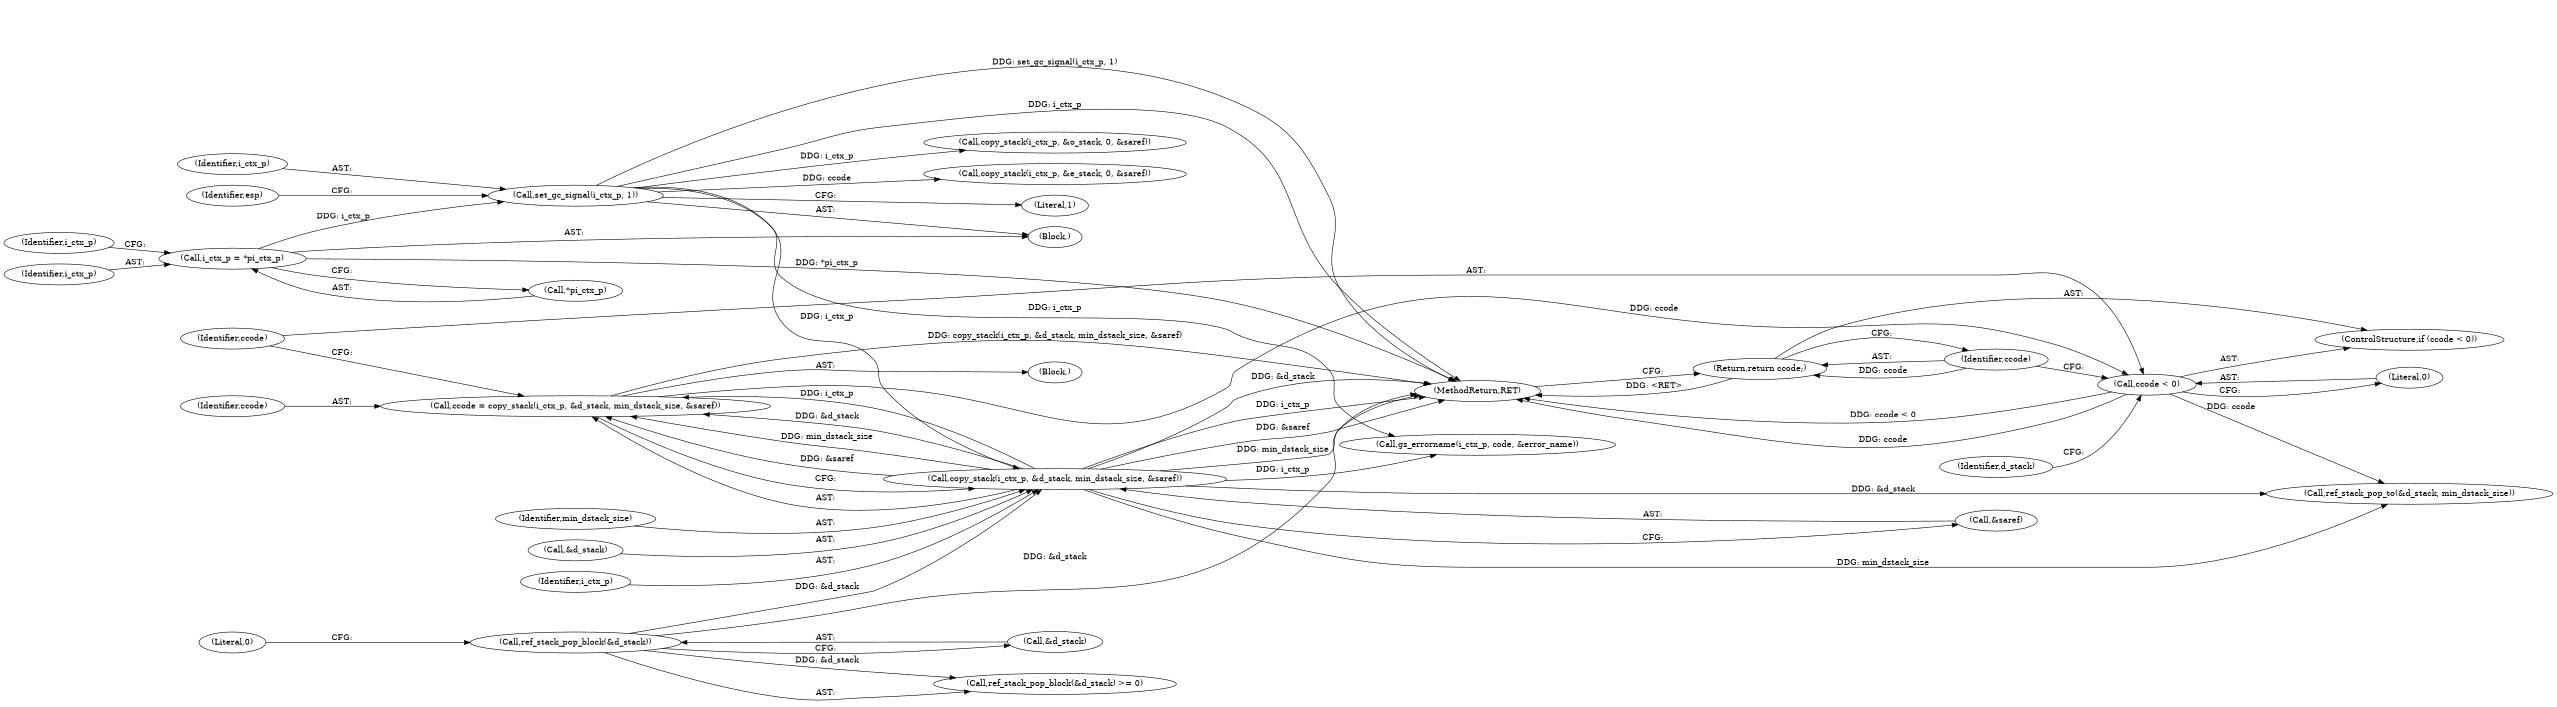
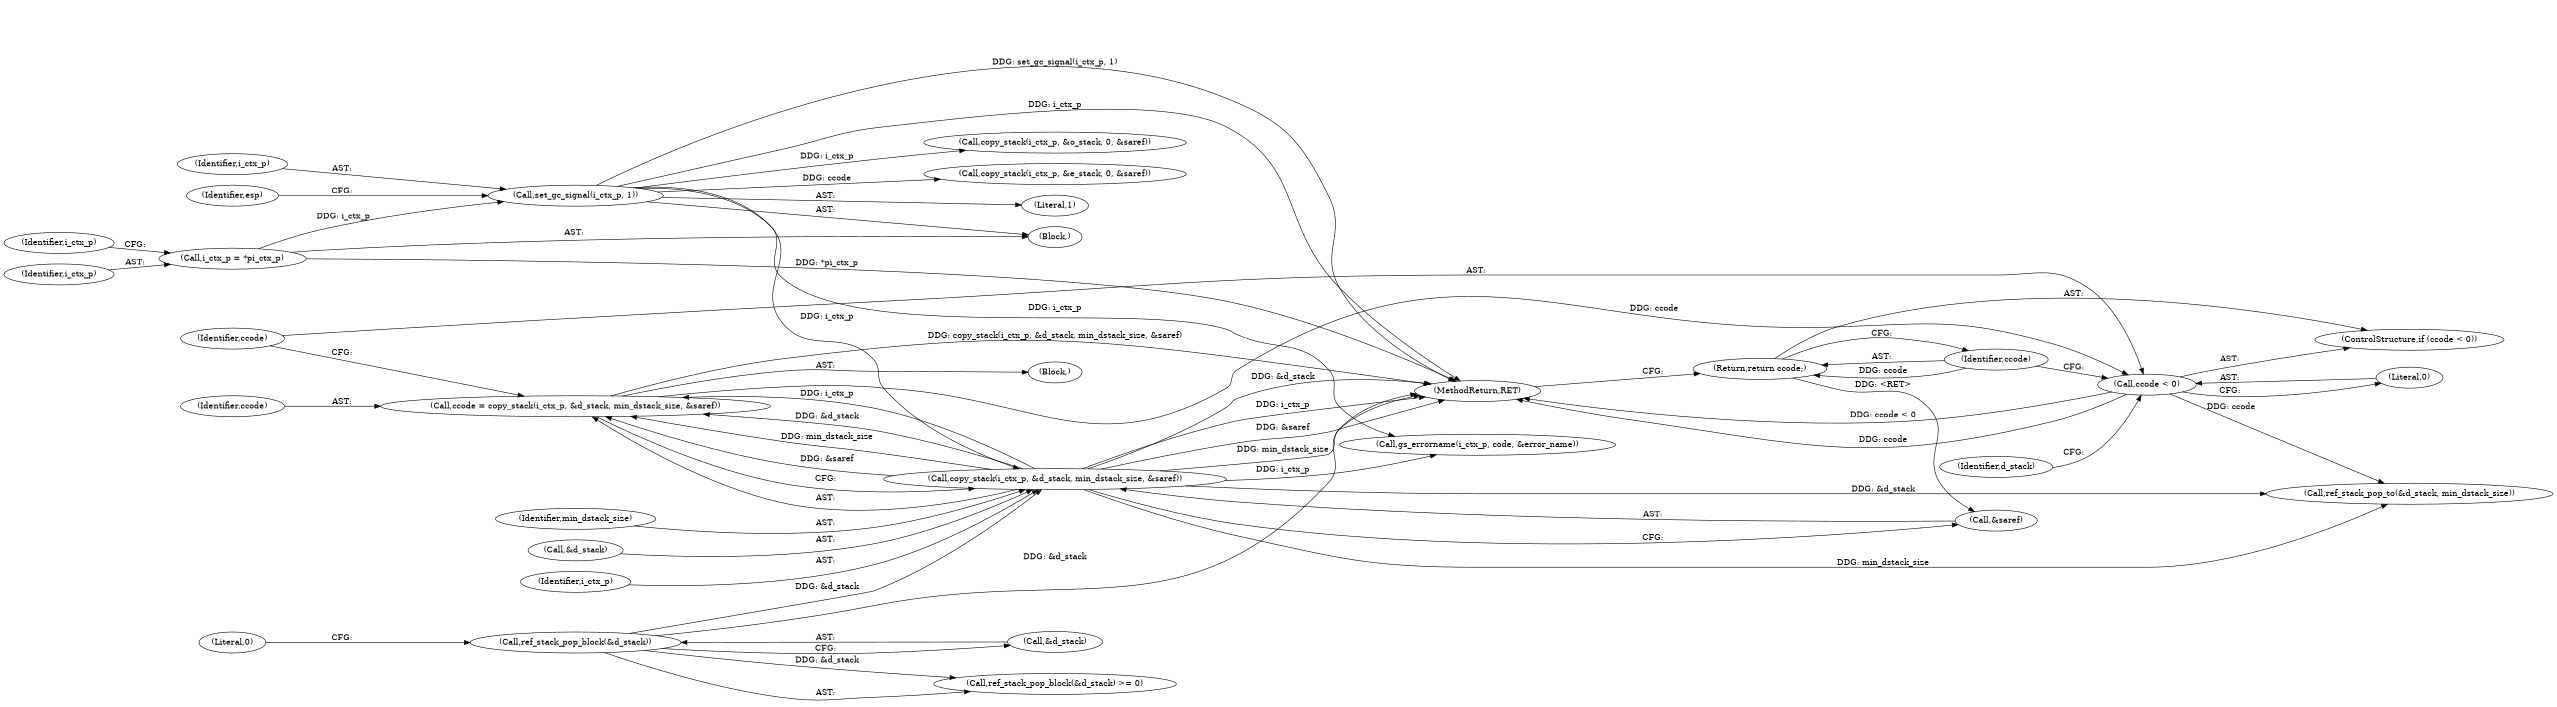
edge "(Call,set_gc_signal(i_ctx_p, 1))" -> "(Literal,1)": label "CFG: " -> "AST: "
node "(Call,*pi_ctx_p)": removed
edge "(Return,return ccode;)" -> "(MethodReturn,RET)": now "(Return,return ccode;)" -> "(Call,&saref)"
